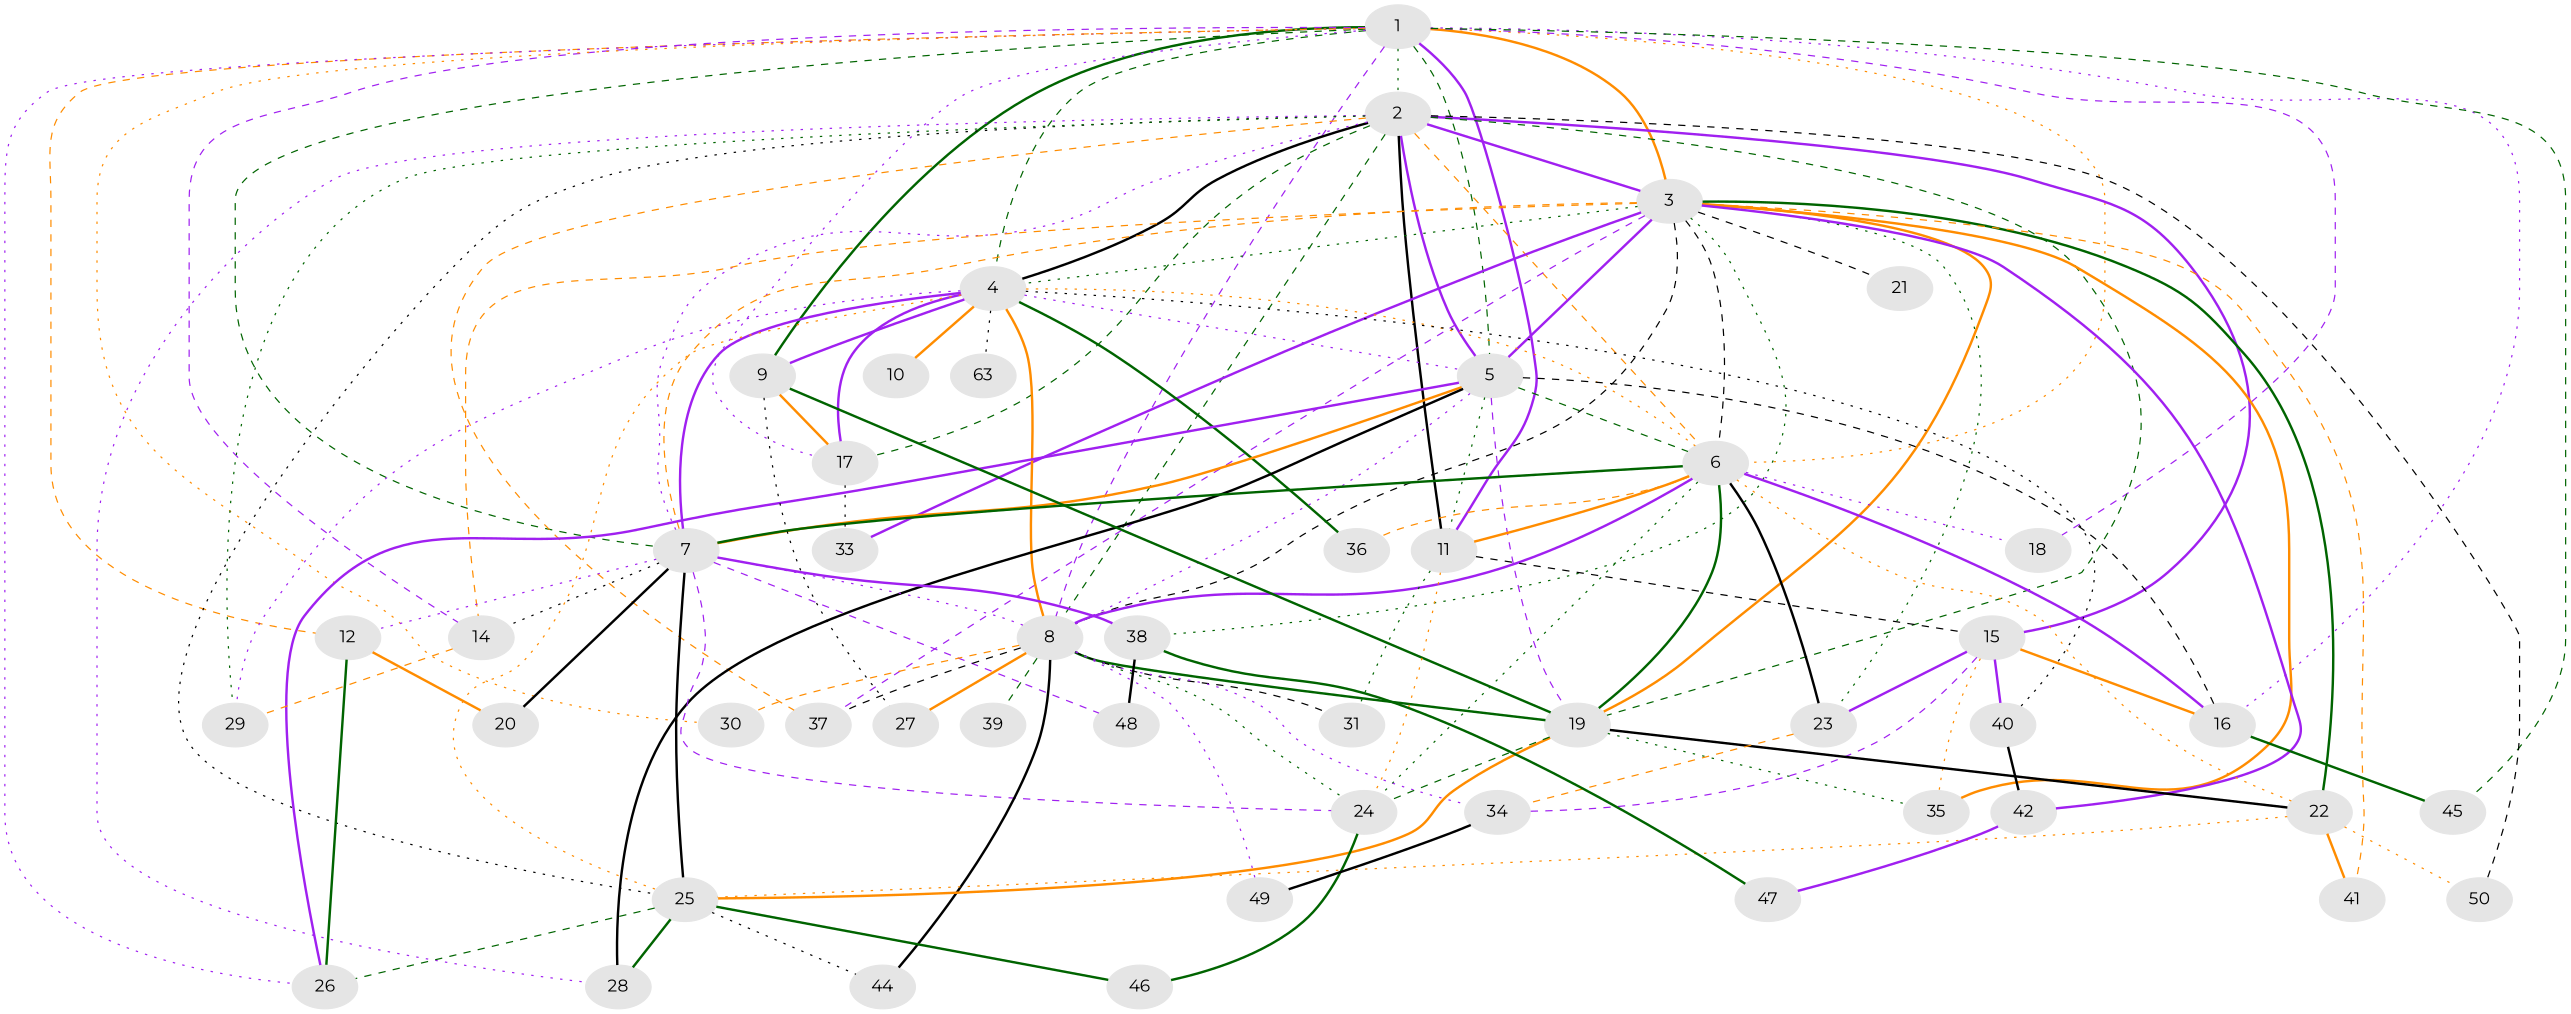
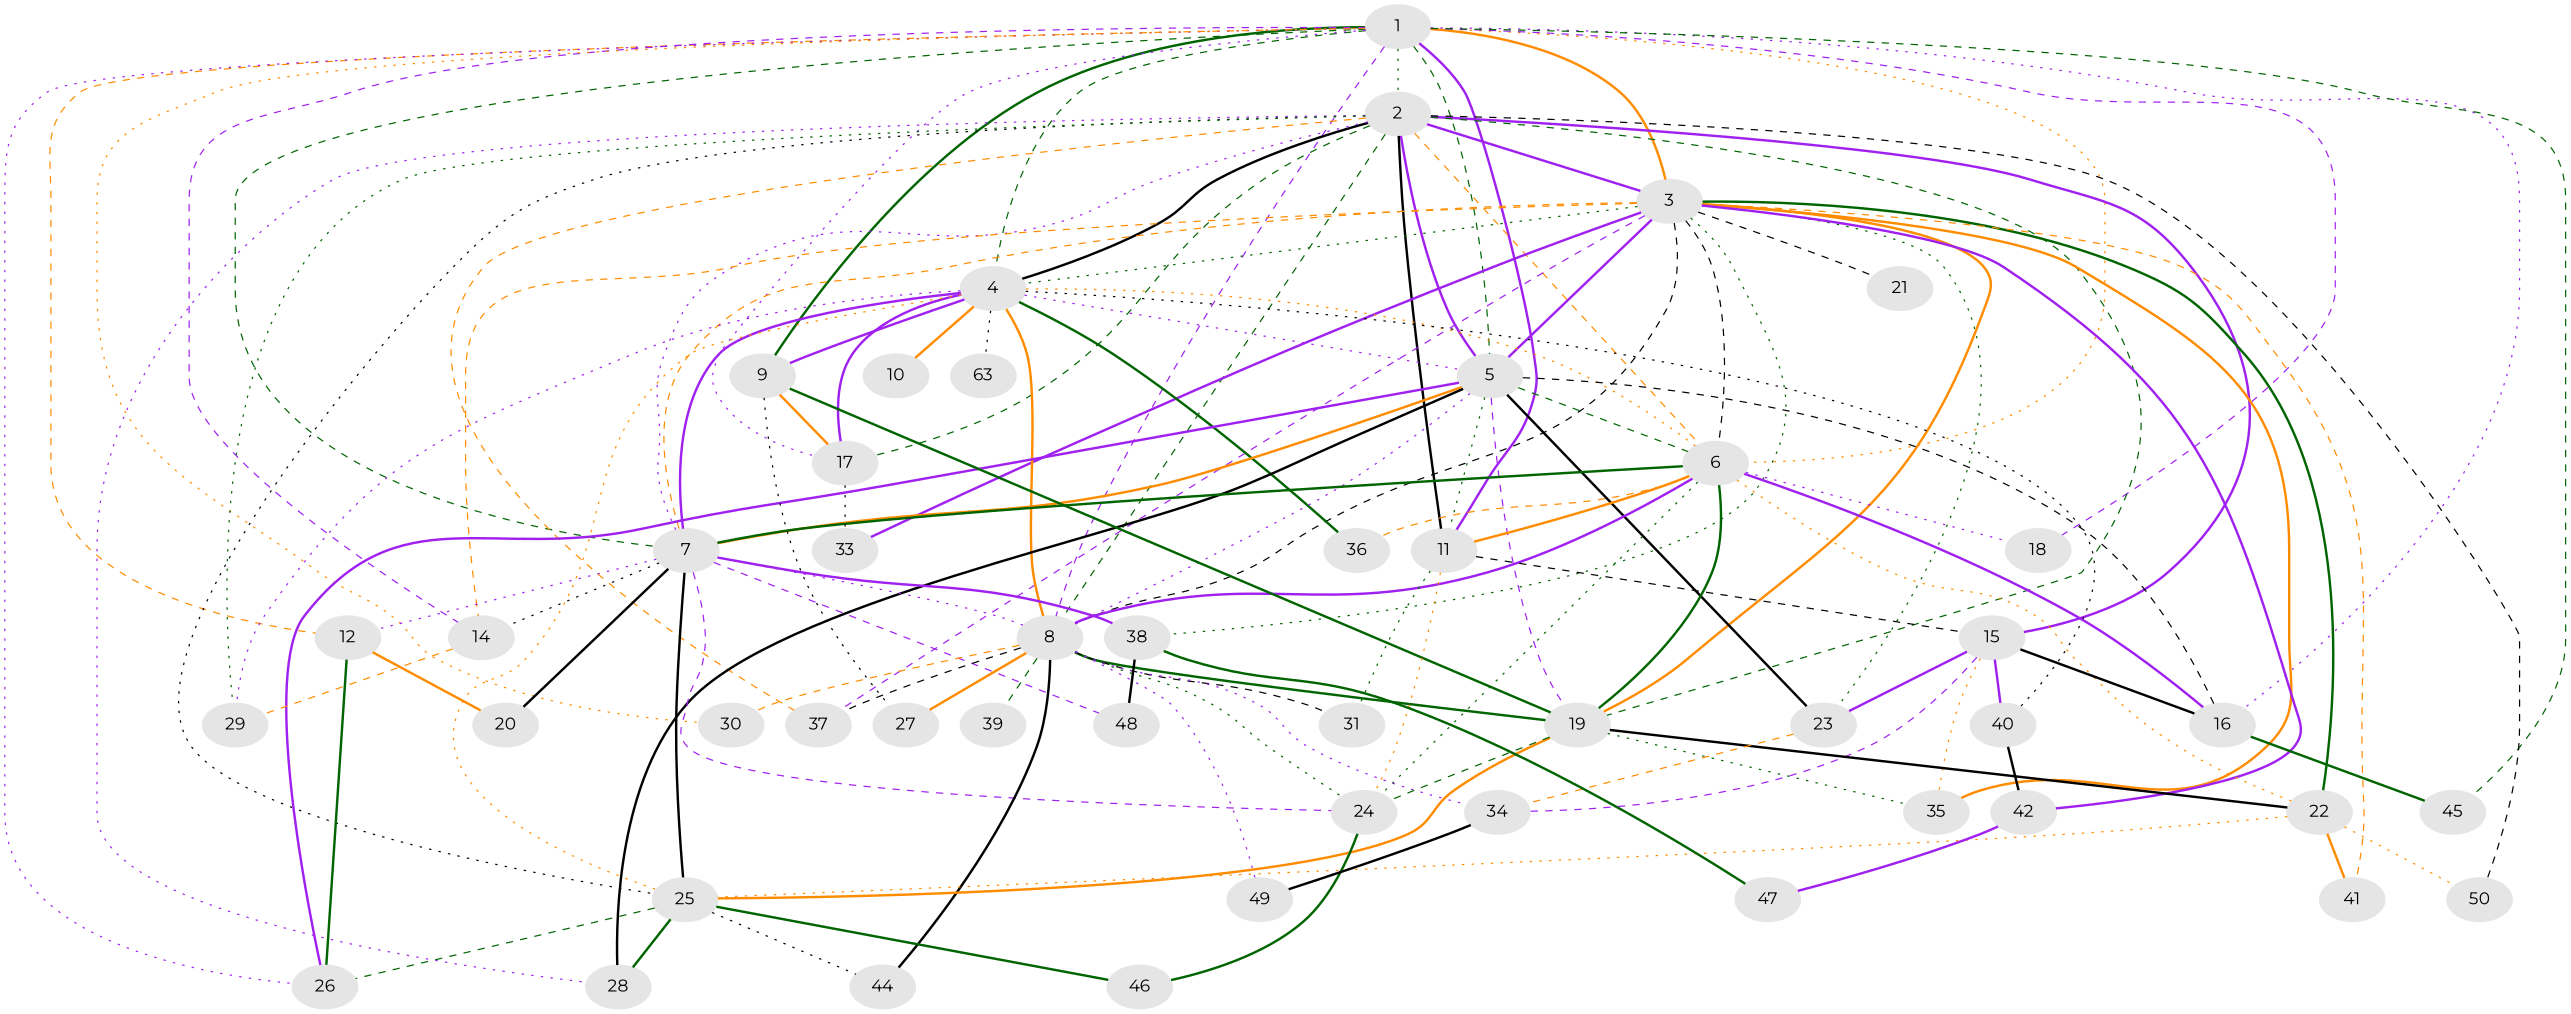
edge "6" -- "23": now "5" -- "23"
edge "15" -- "16": color darkorange -> black
